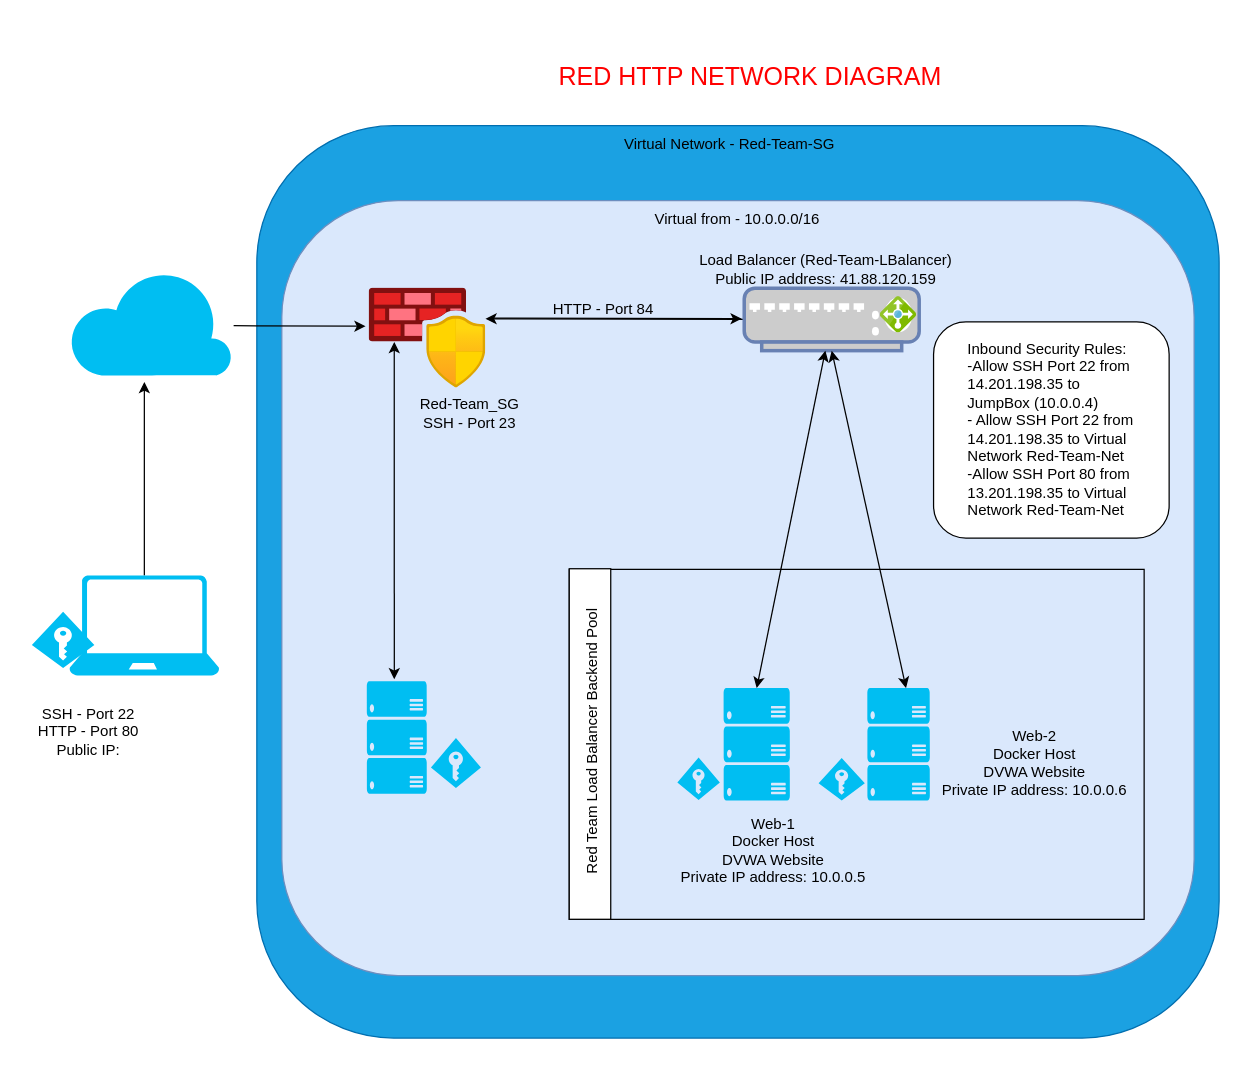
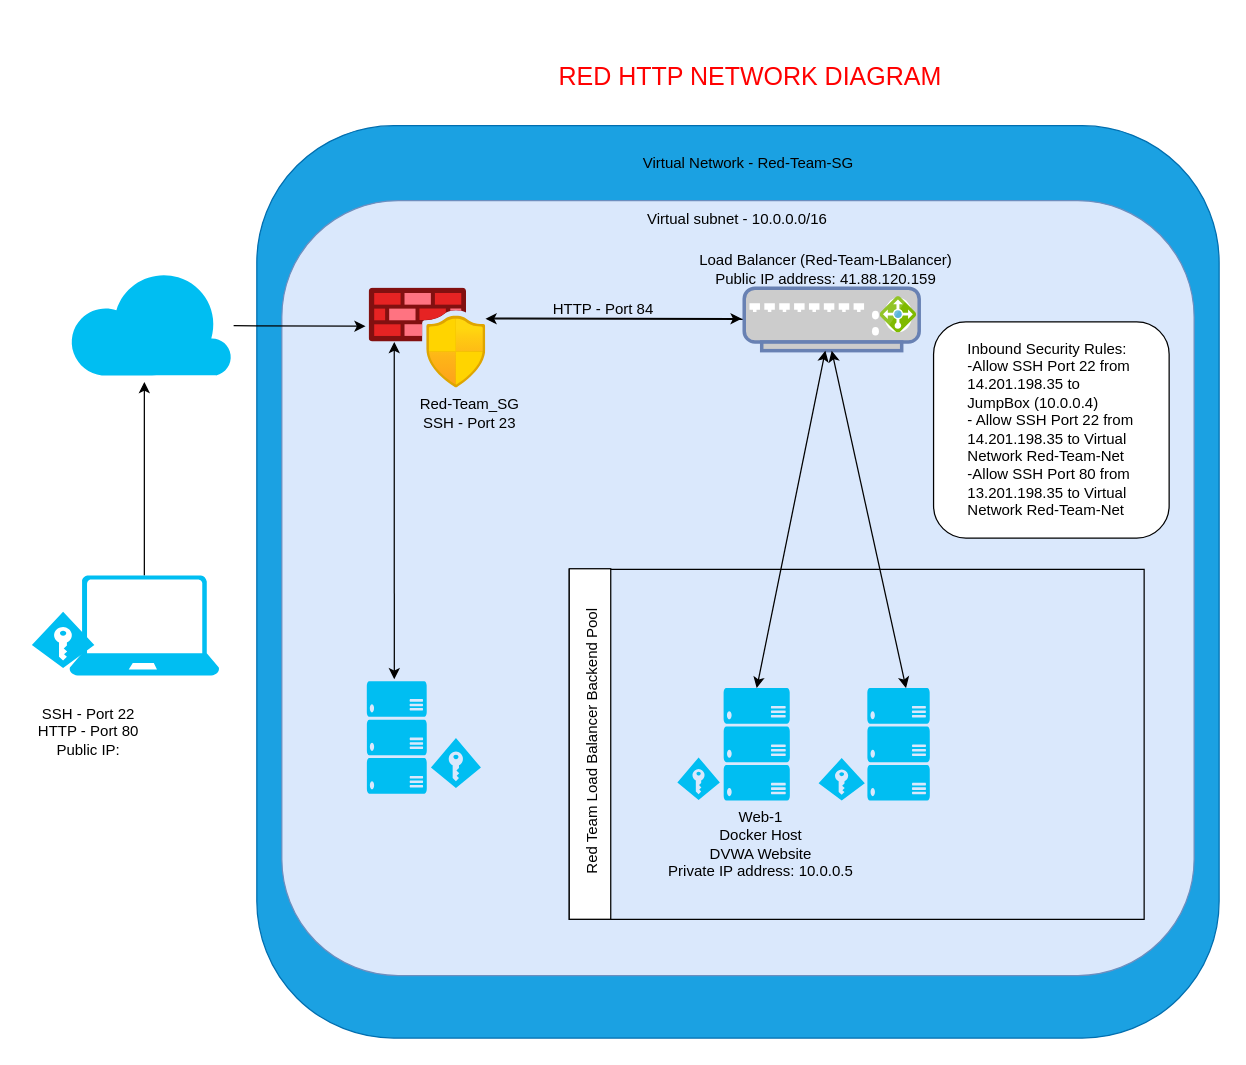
node "Virtual Network - Red-Team-SG": moved (729, 144) -> (748, 163)
node "Virtual from - 10.0.0.0/16": label "Virtual from - 10.0.0.0/16" -> "Virtual subnet - 10.0.0.0/16"
node "Web-2 Docker Host DVWA Website Private IP address: 10.0.0.6": removed
node "Web-1 Docker Host DVWA Website Private IP address: 10.0.0.5": moved (773, 850) -> (761, 844)
